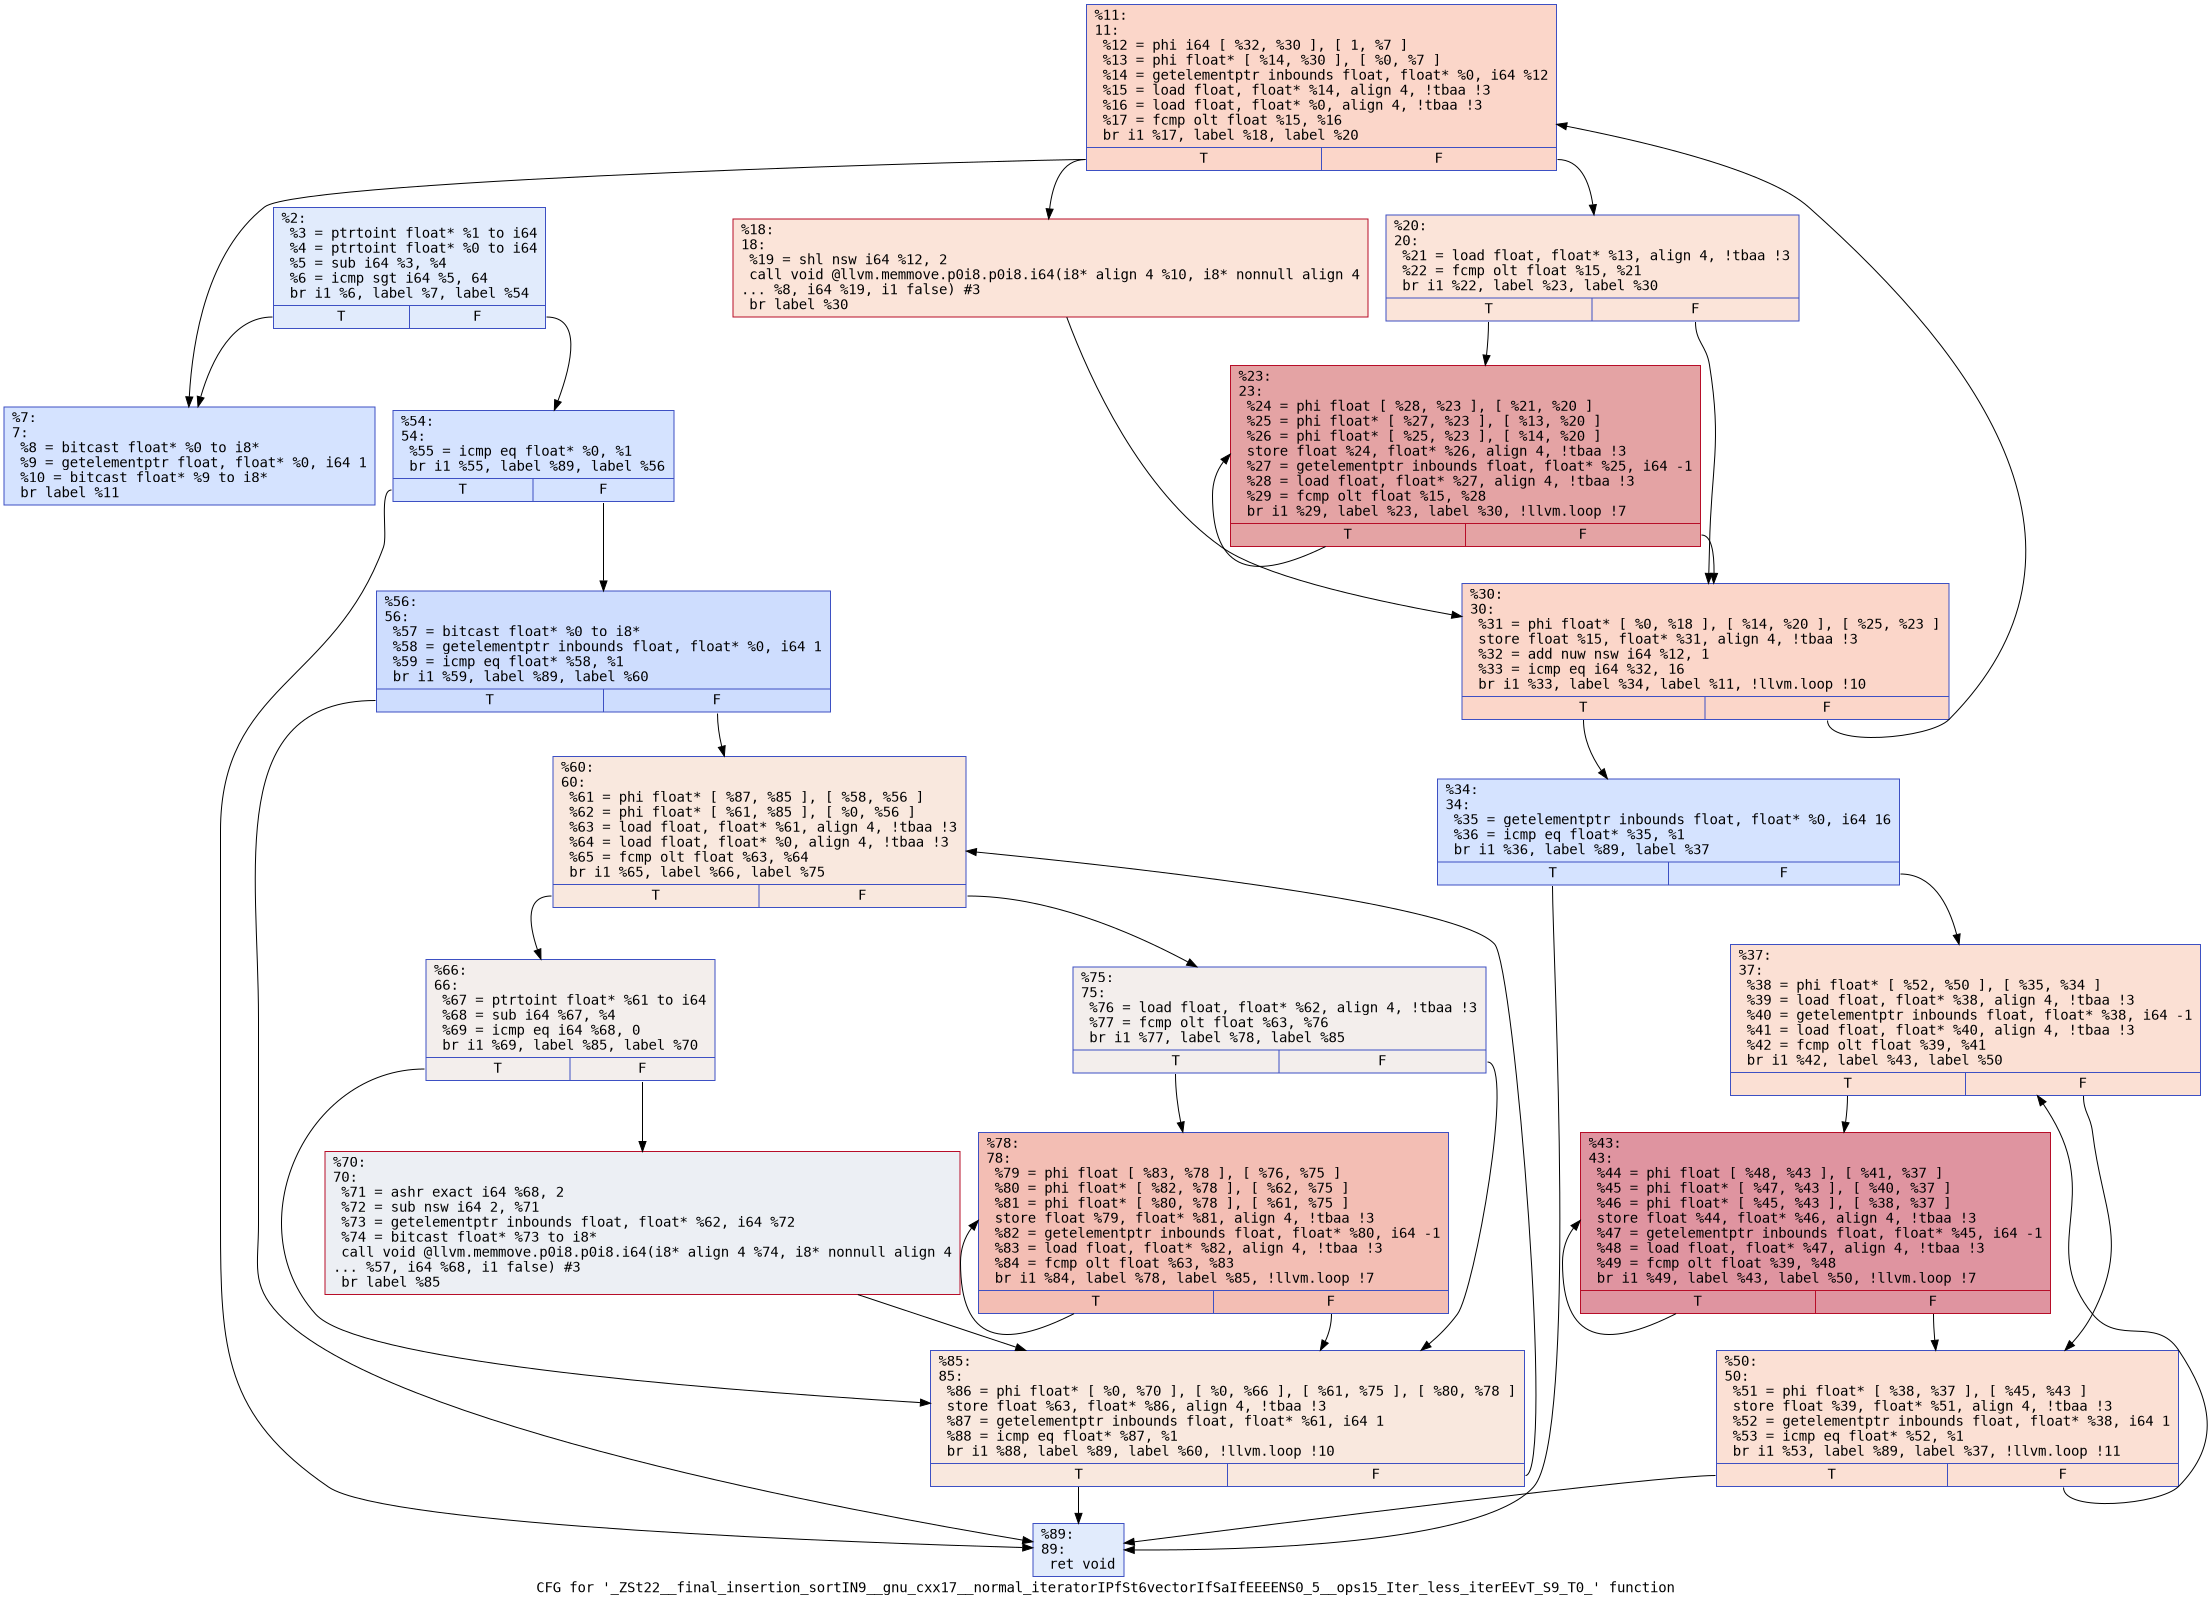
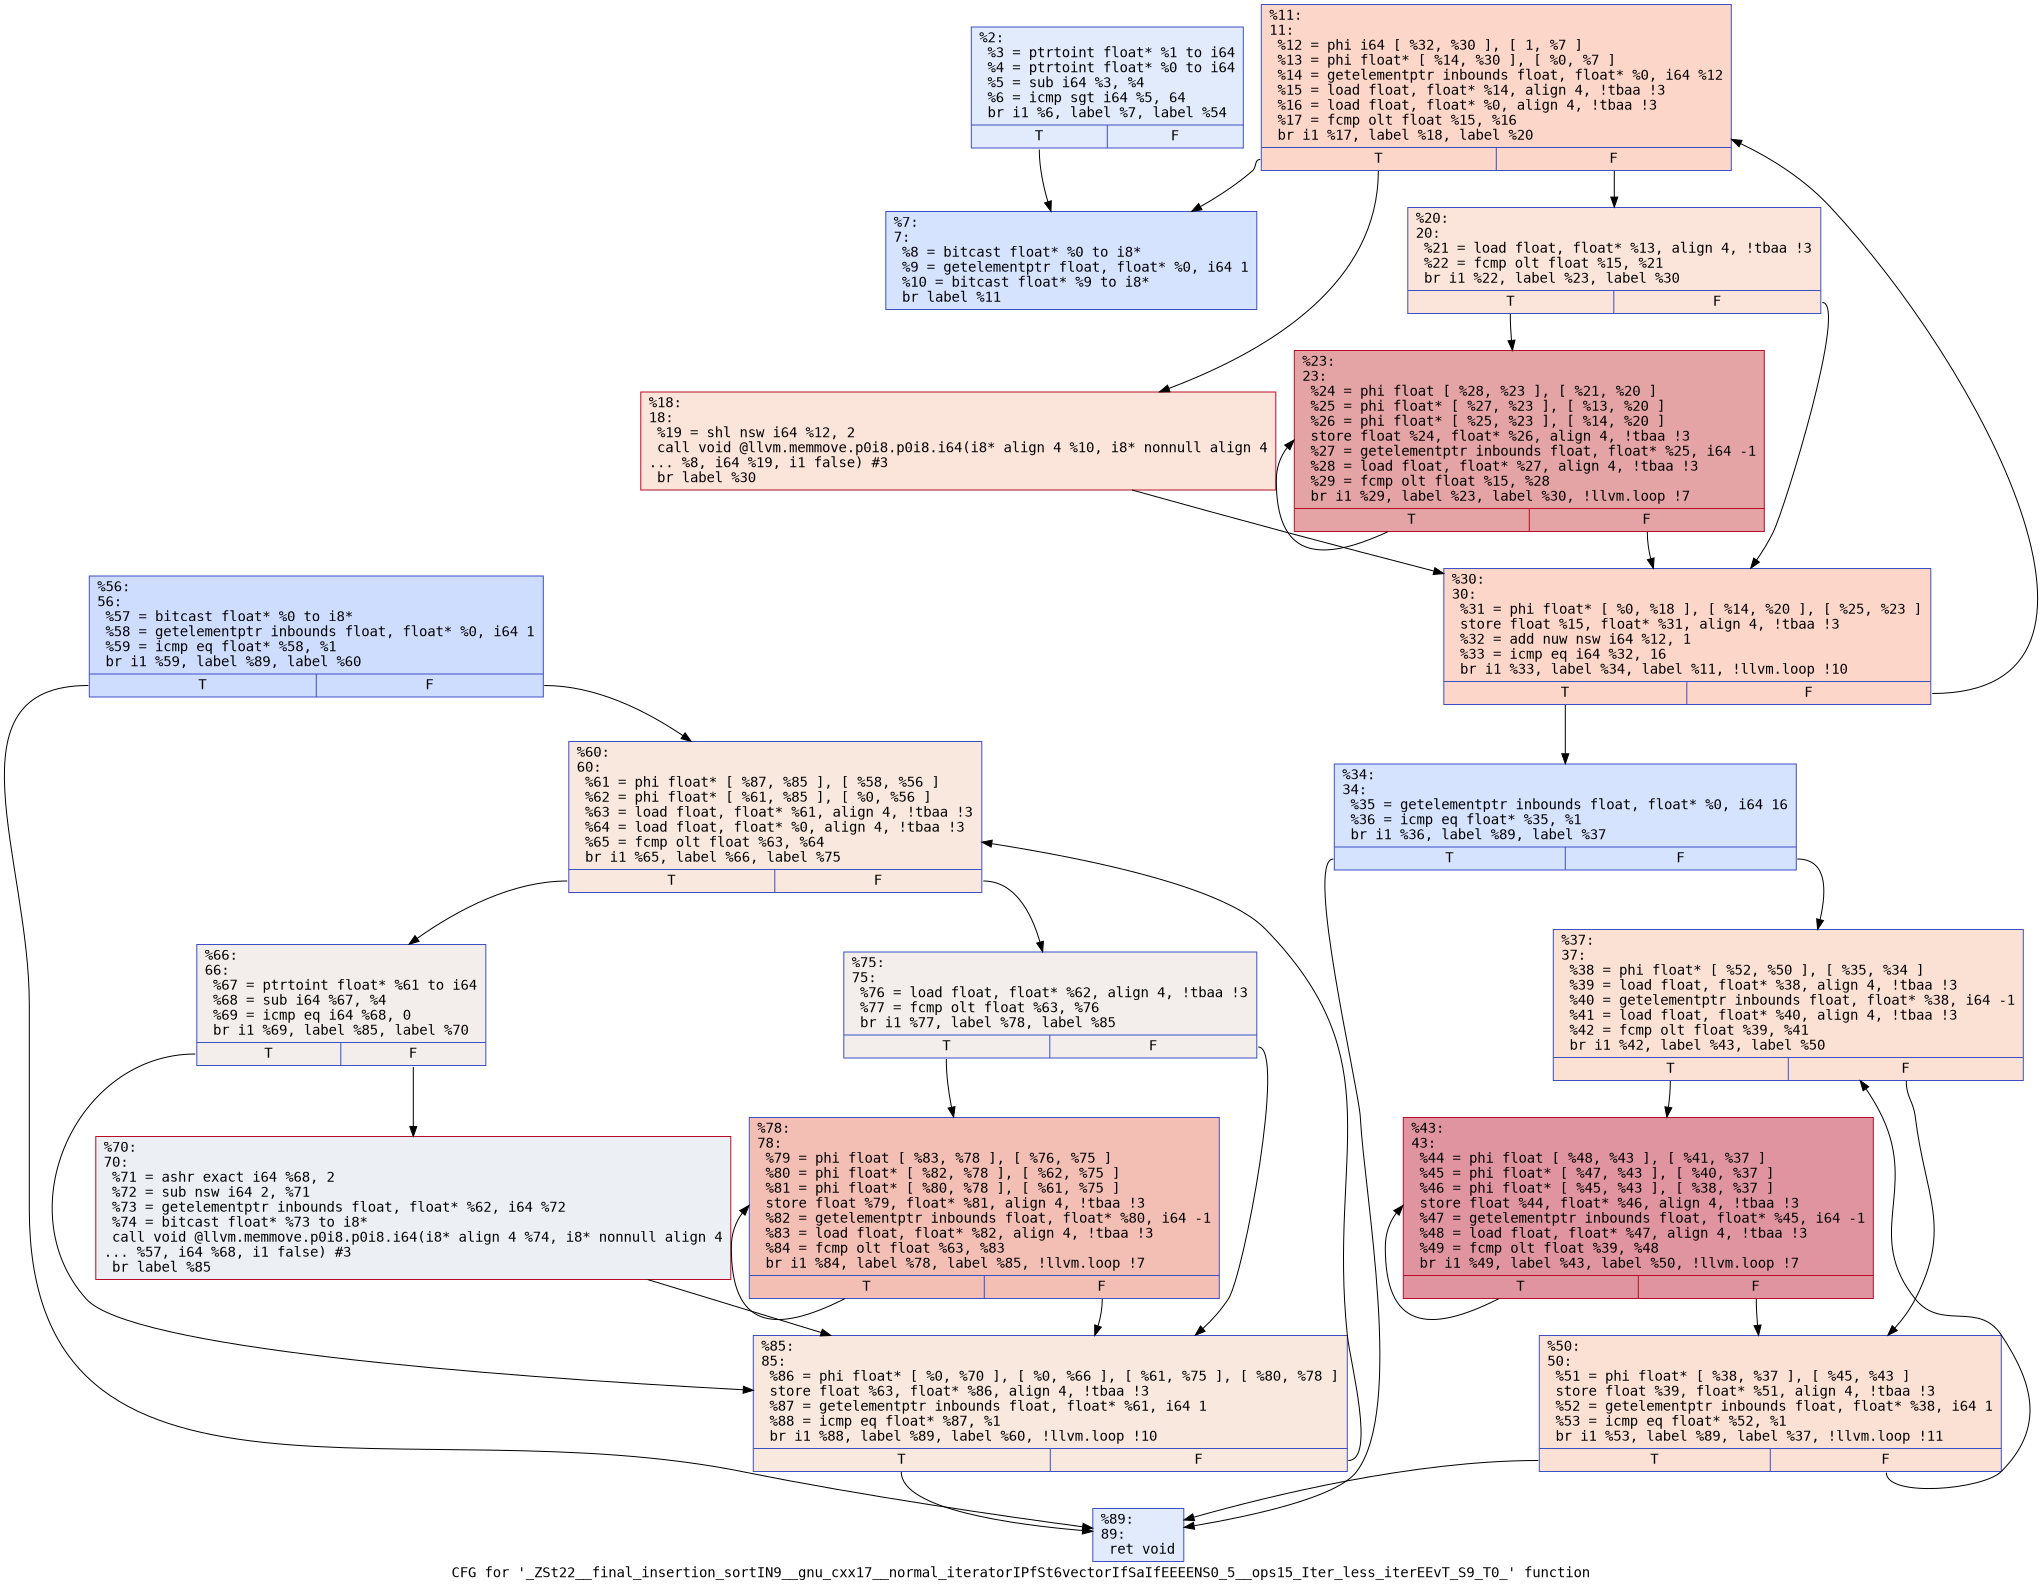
node "%54:": removed
